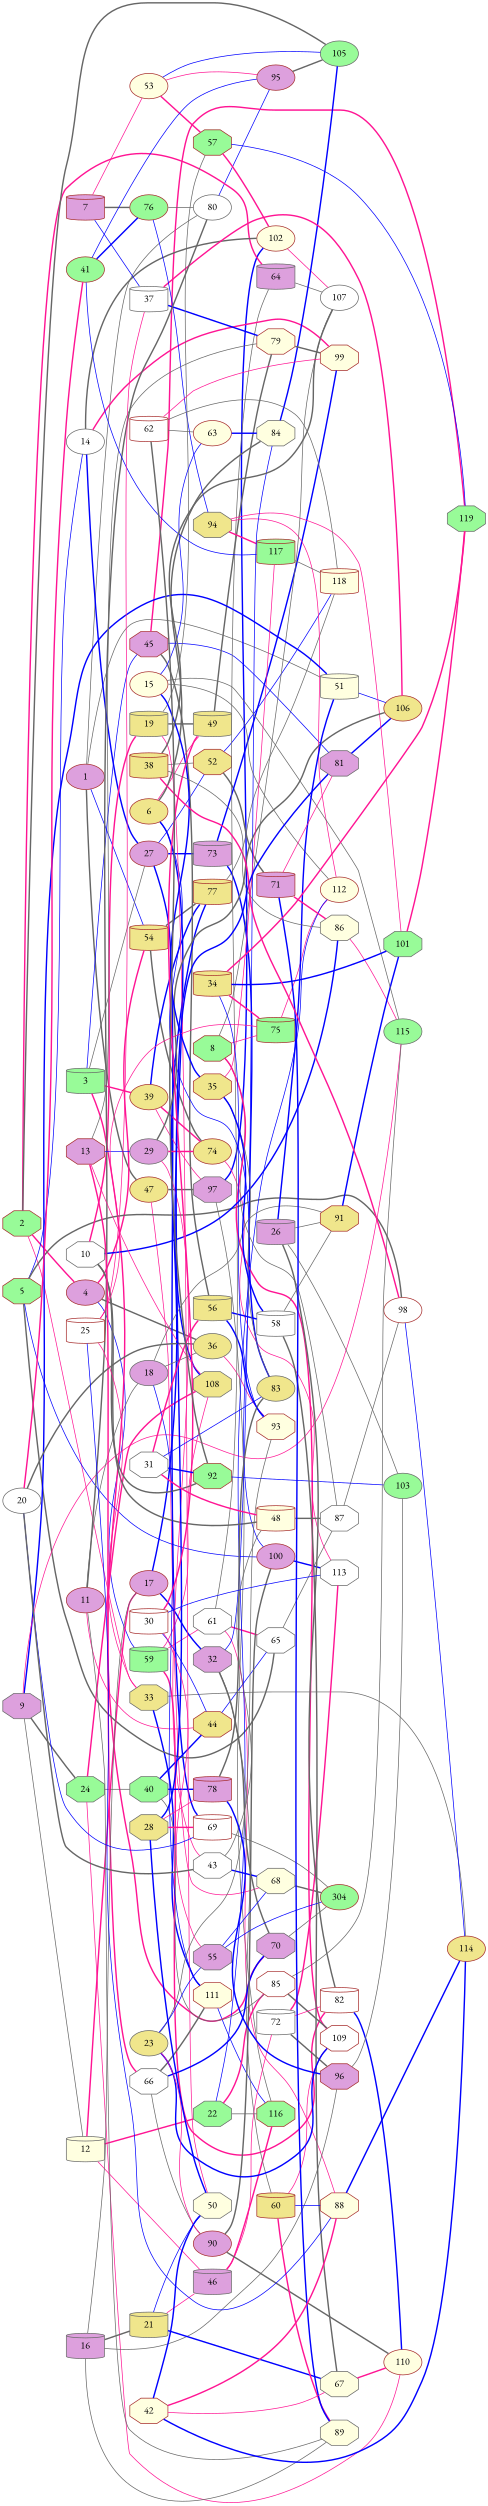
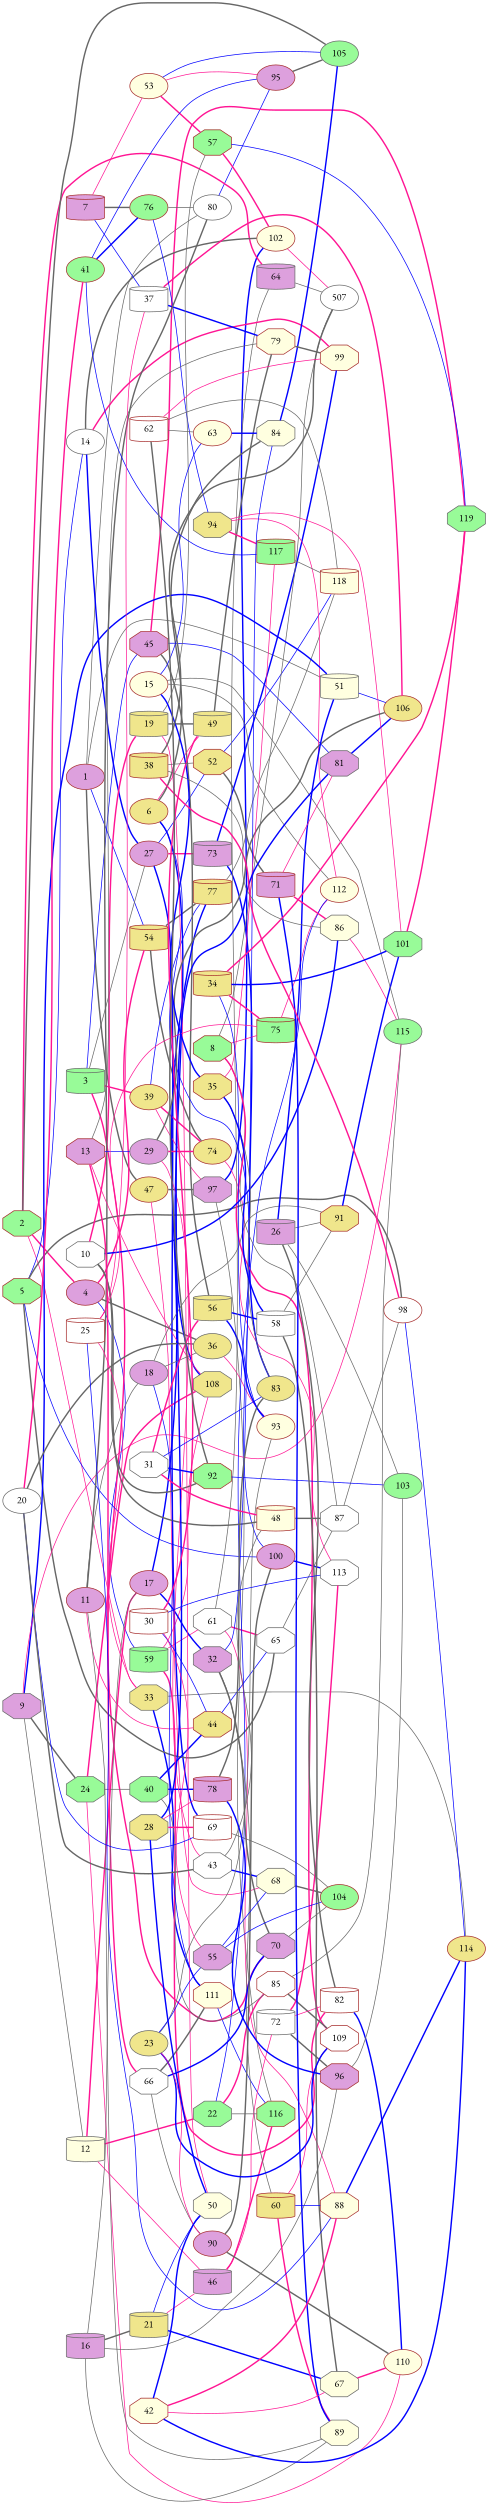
node "107": label "107" -> "507"
edge "27" -- "73": color blue -> deeppink
edge "77" -- "39": style bold -> solid
node "93": shape octagon -> ellipse
node "304": label "304" -> "104"
